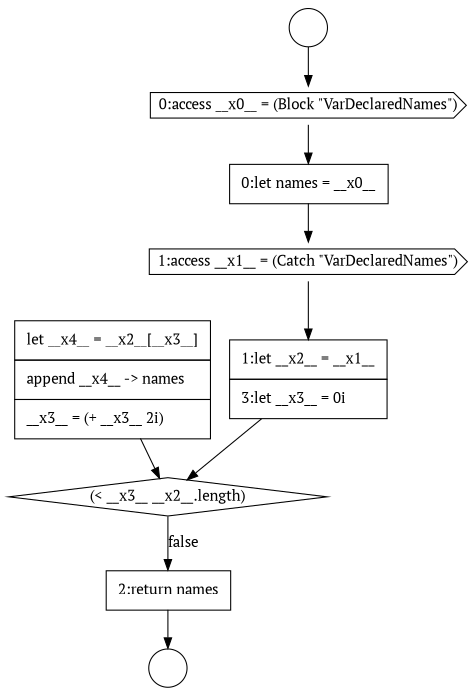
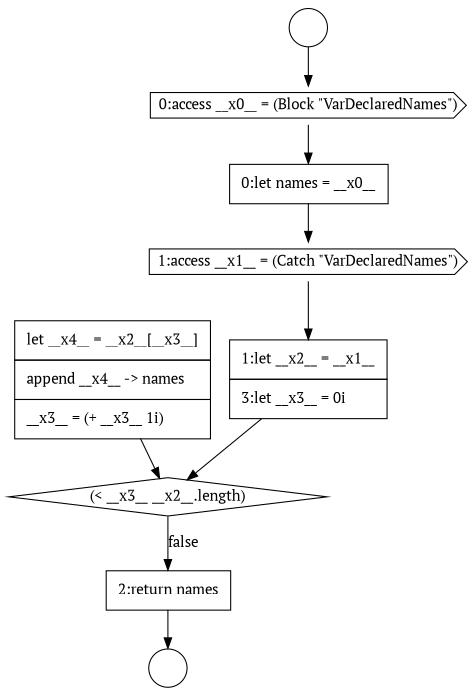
node "let __x4__ = __x2__[__x3__]": text "__x3__ = (+ __x3__ 2i)" -> "__x3__ = (+ __x3__ 1i)"
